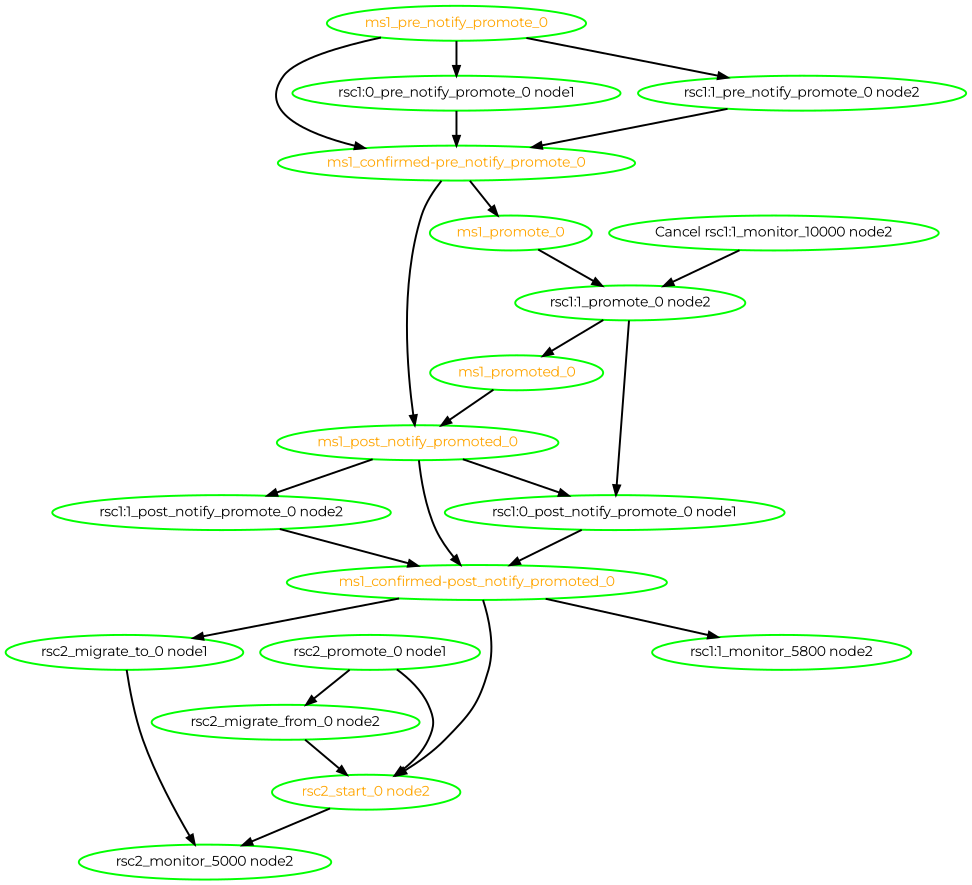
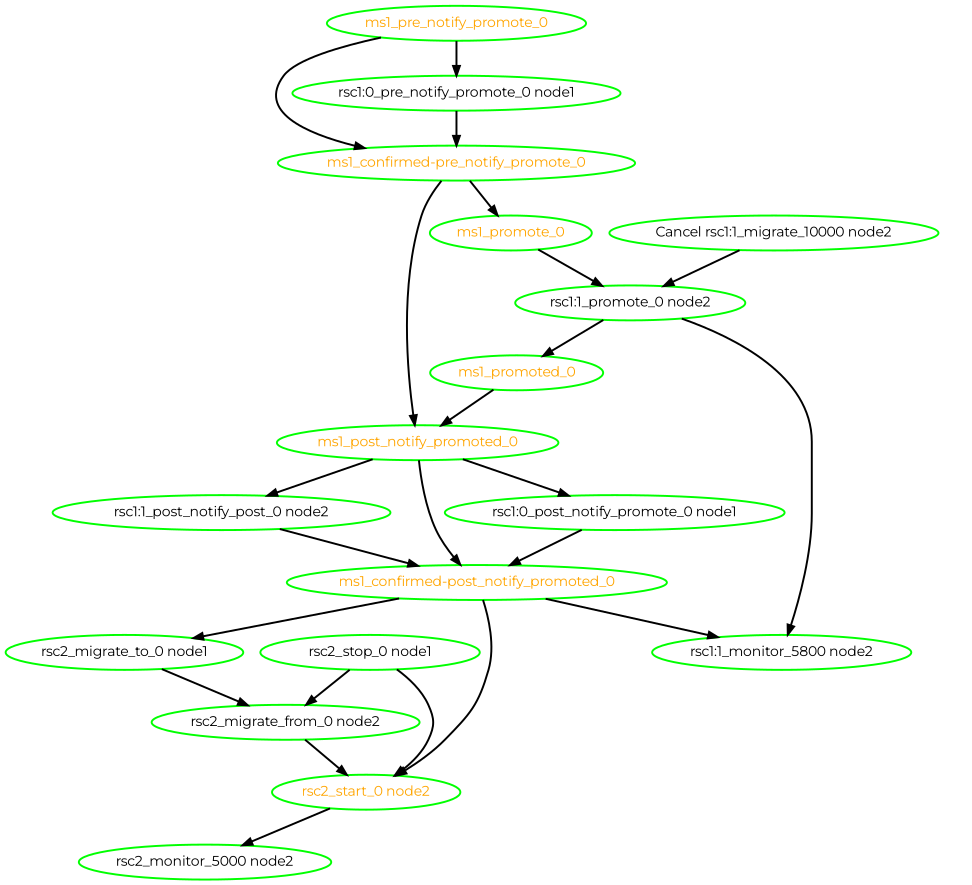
node "rsc1:1_pre_notify_promote_0 node2": removed
node "Cancel rsc1:1_monitor_10000 node2": label "Cancel rsc1:1_monitor_10000 node2" -> "Cancel rsc1:1_migrate_10000 node2"
edge "rsc1:1_promote_0 node2" -> "rsc1:0_post_notify_promote_0 node1": now "rsc1:1_promote_0 node2" -> "rsc1:1_monitor_5800 node2"
node "rsc1:1_post_notify_promote_0 node2": label "rsc1:1_post_notify_promote_0 node2" -> "rsc1:1_post_notify_post_0 node2"
node "rsc2_promote_0 node1": label "rsc2_promote_0 node1" -> "rsc2_stop_0 node1"
edge "rsc2_migrate_to_0 node1" -> "rsc2_monitor_5000 node2": now "rsc2_migrate_to_0 node1" -> "rsc2_migrate_from_0 node2"
